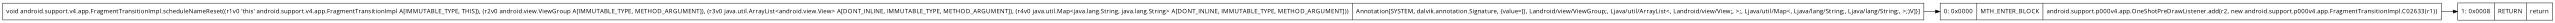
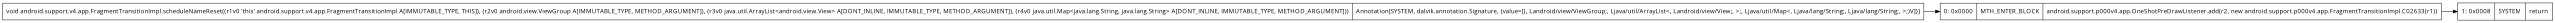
node "1: 0x0008": text "RETURN" -> "SYSTEM"
